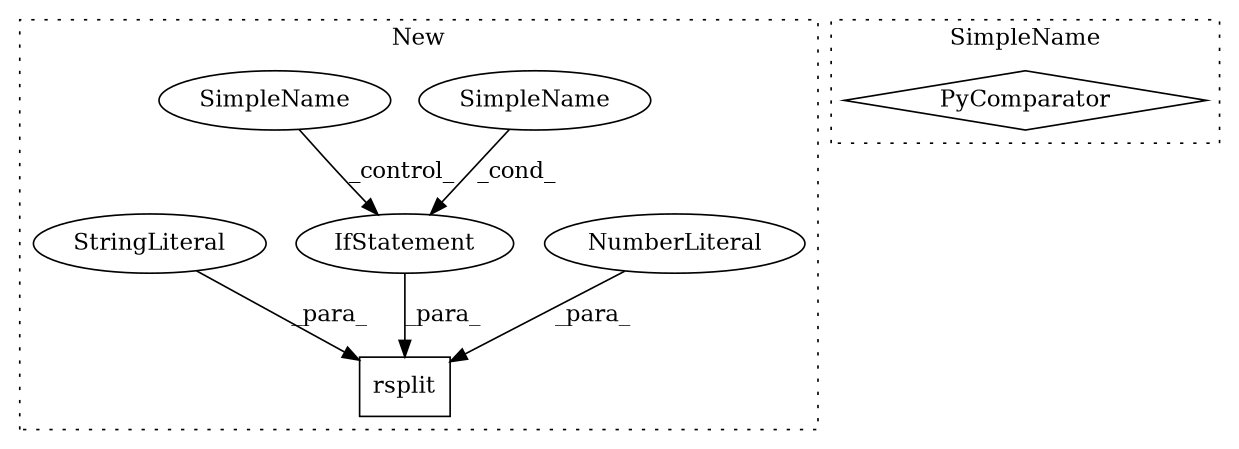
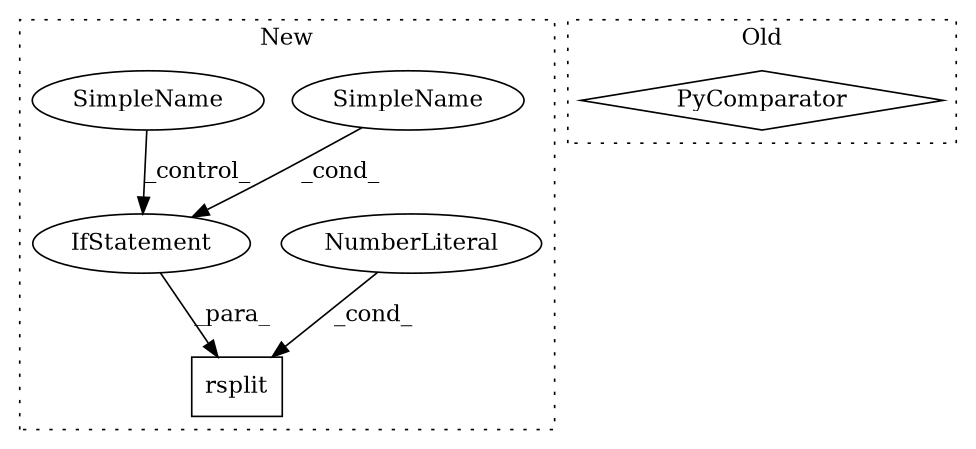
cluster "SimpleName": label "SimpleName" -> "Old"
node "StringLiteral": removed
edge "NumberLiteral" -> "rsplit": label "_para_" -> "_cond_"
